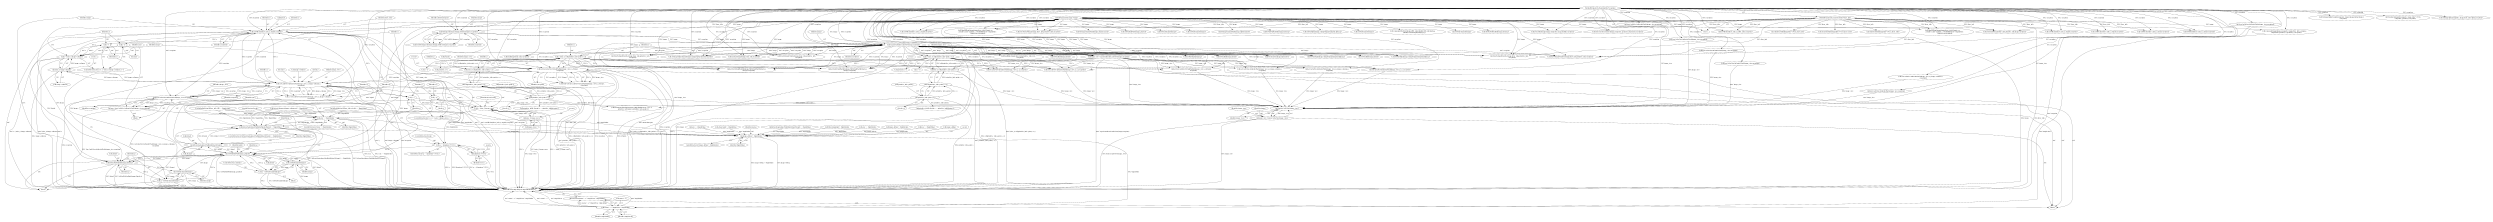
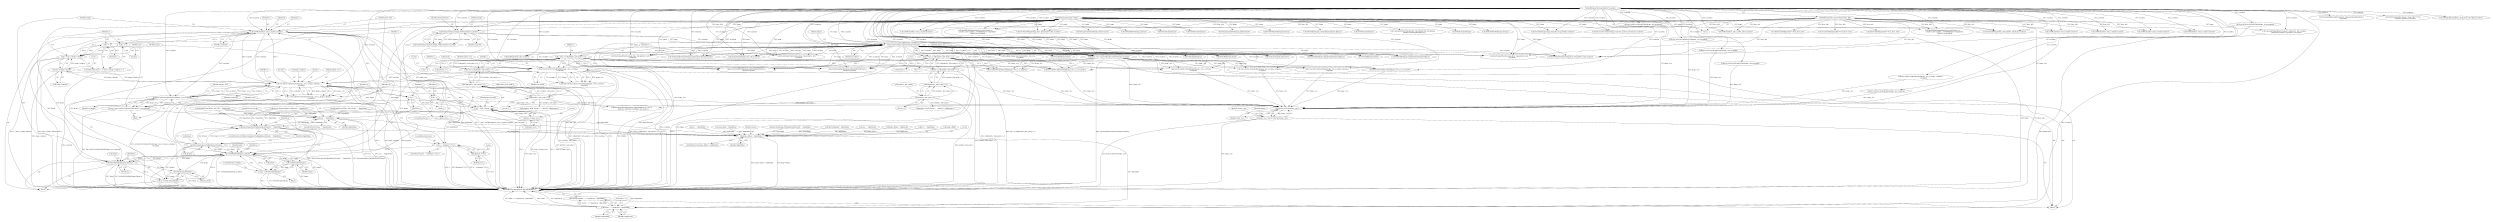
edge "(MethodParameterIn,ExceptionInfo *exception)" -> "(MethodReturn,MagickExport MagickBooleanType)": now "(MethodParameterIn,ExceptionInfo *exception)" -> "(Call,status != 0 ? MagickTrue : MagickFalse)"
